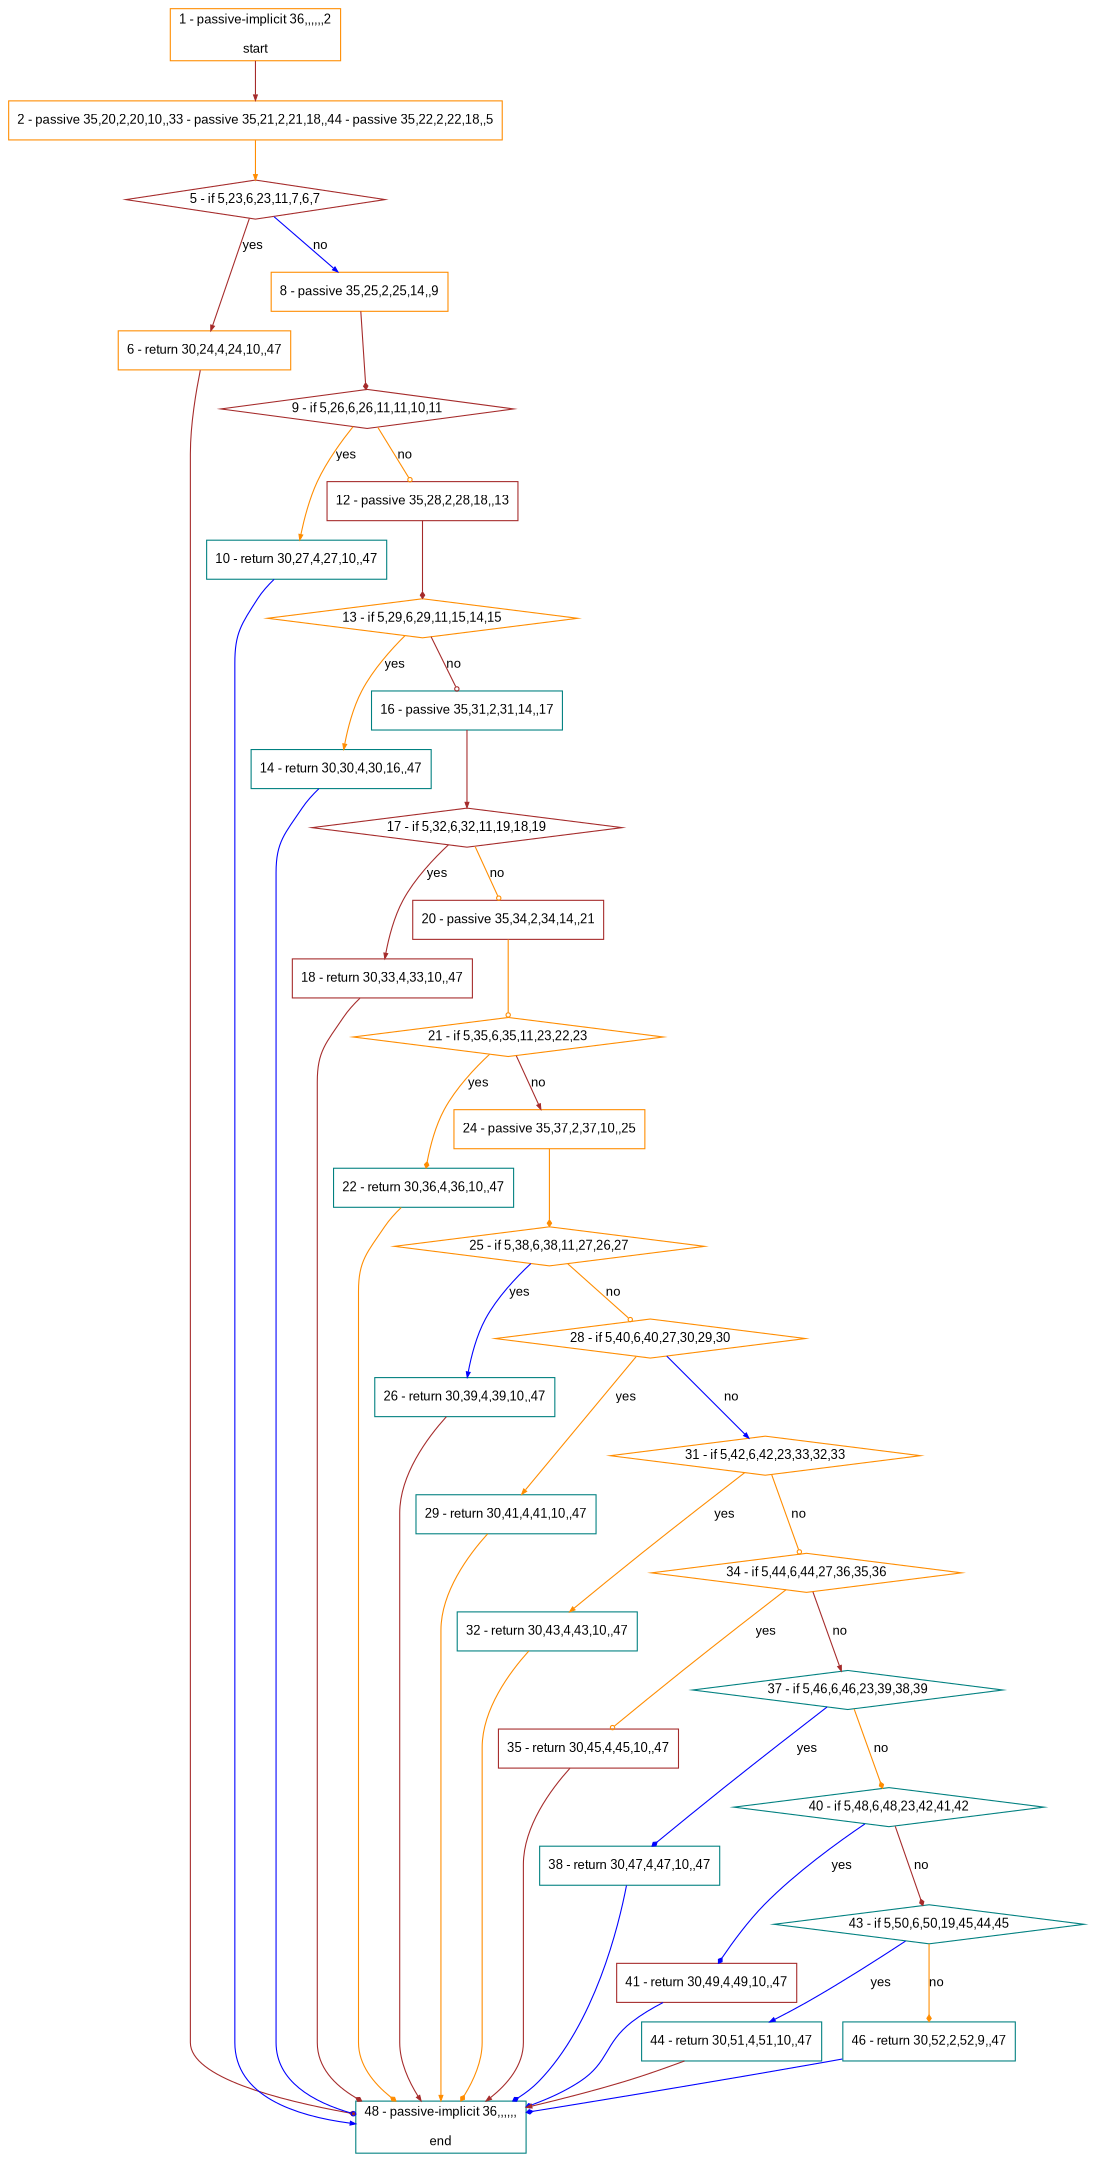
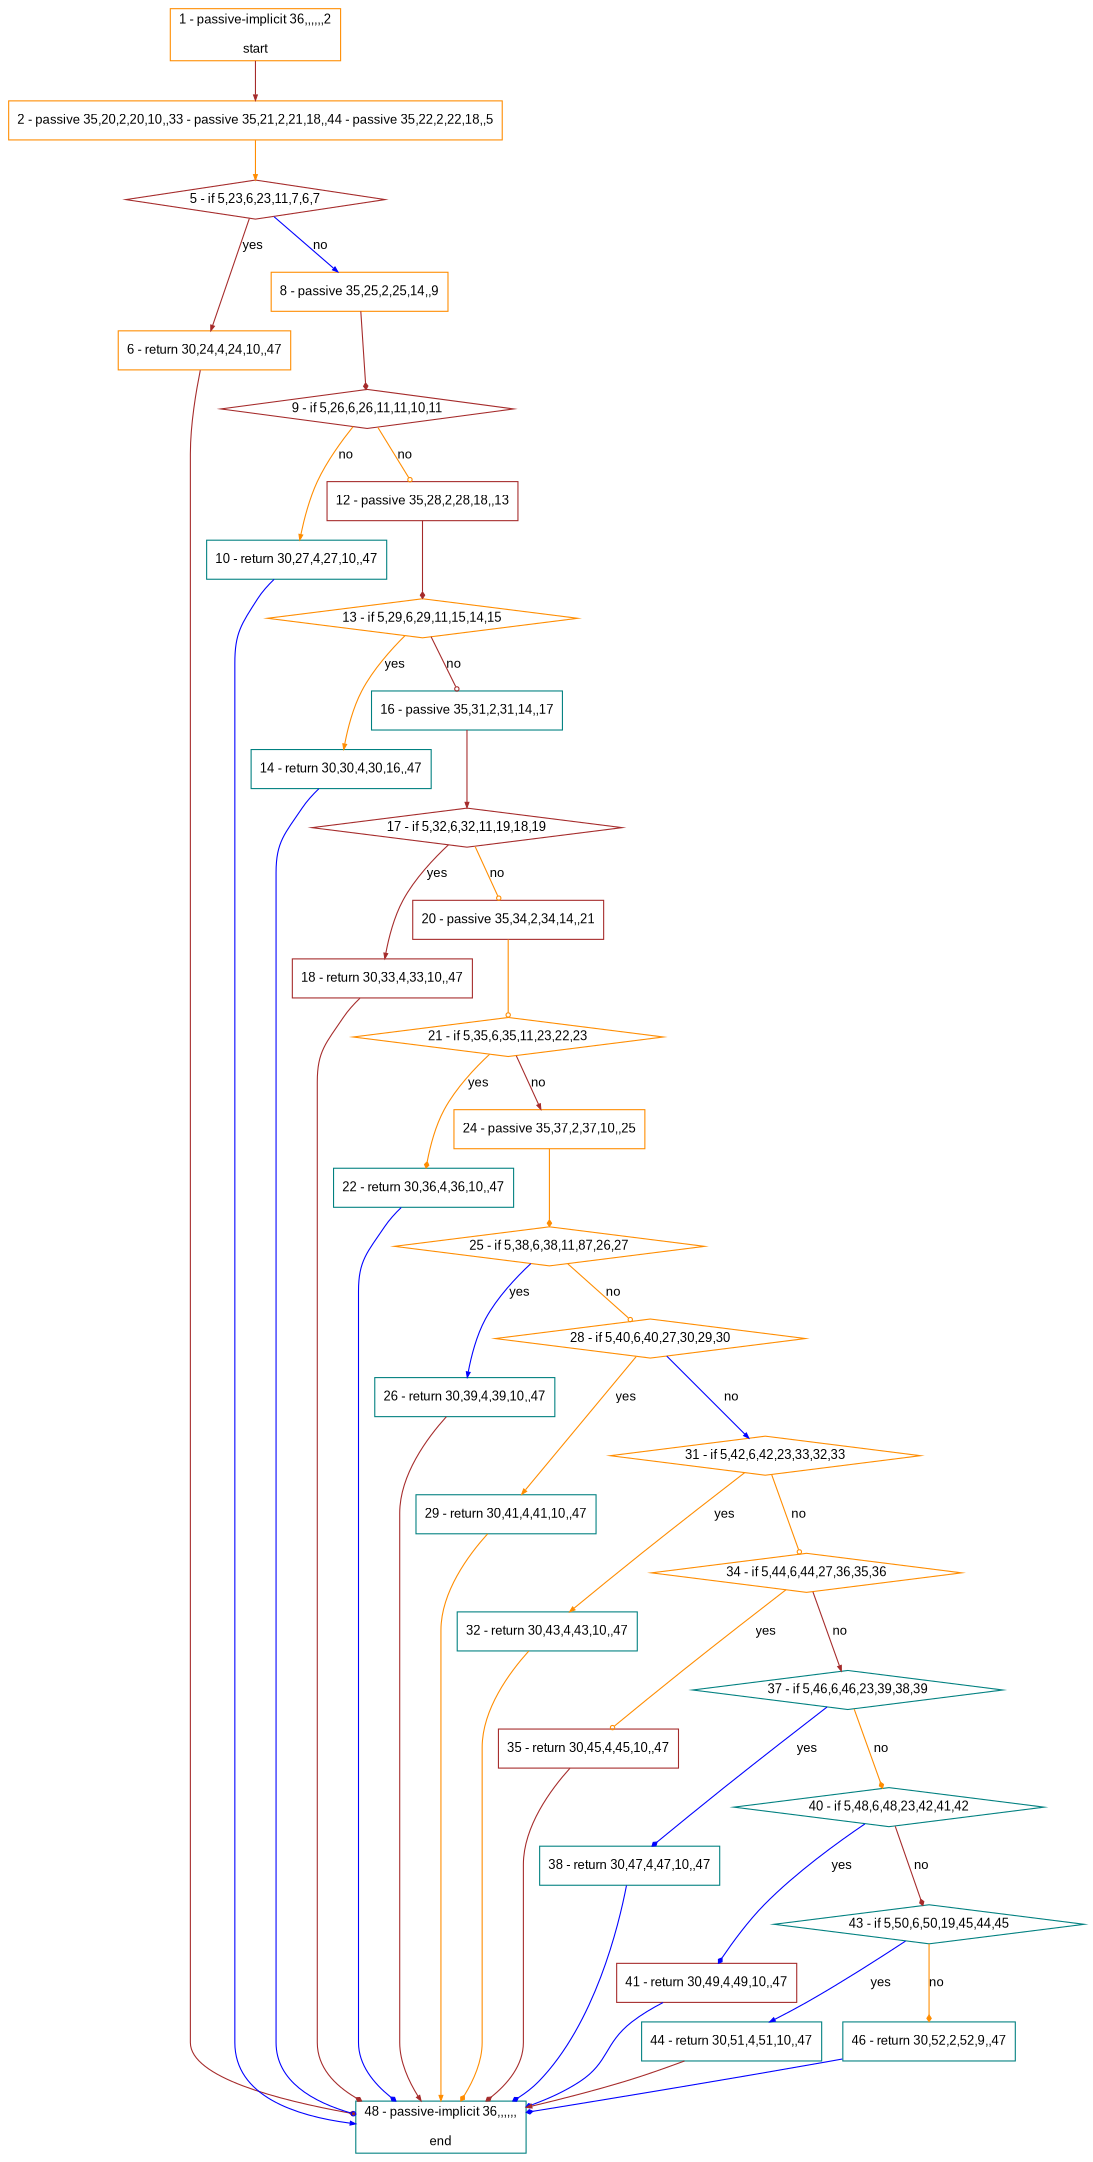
edge "9 - if 5,26,6,26,11,11,10,11" -> "10 - return 30,27,4,27,10,,47": label "yes" -> "no"
node "25 - if 5,38,6,38,11,27,26,27": label "25 - if 5,38,6,38,11,27,26,27" -> "25 - if 5,38,6,38,11,87,26,27"
edge "22 - return 30,36,4,36,10,,47" -> "48 - passive-implicit 36,,,,,, end": color darkorange -> blue
edge "35 - return 30,45,4,45,10,,47" -> "48 - passive-implicit 36,,,,,, end": arrowhead normal -> diamond
